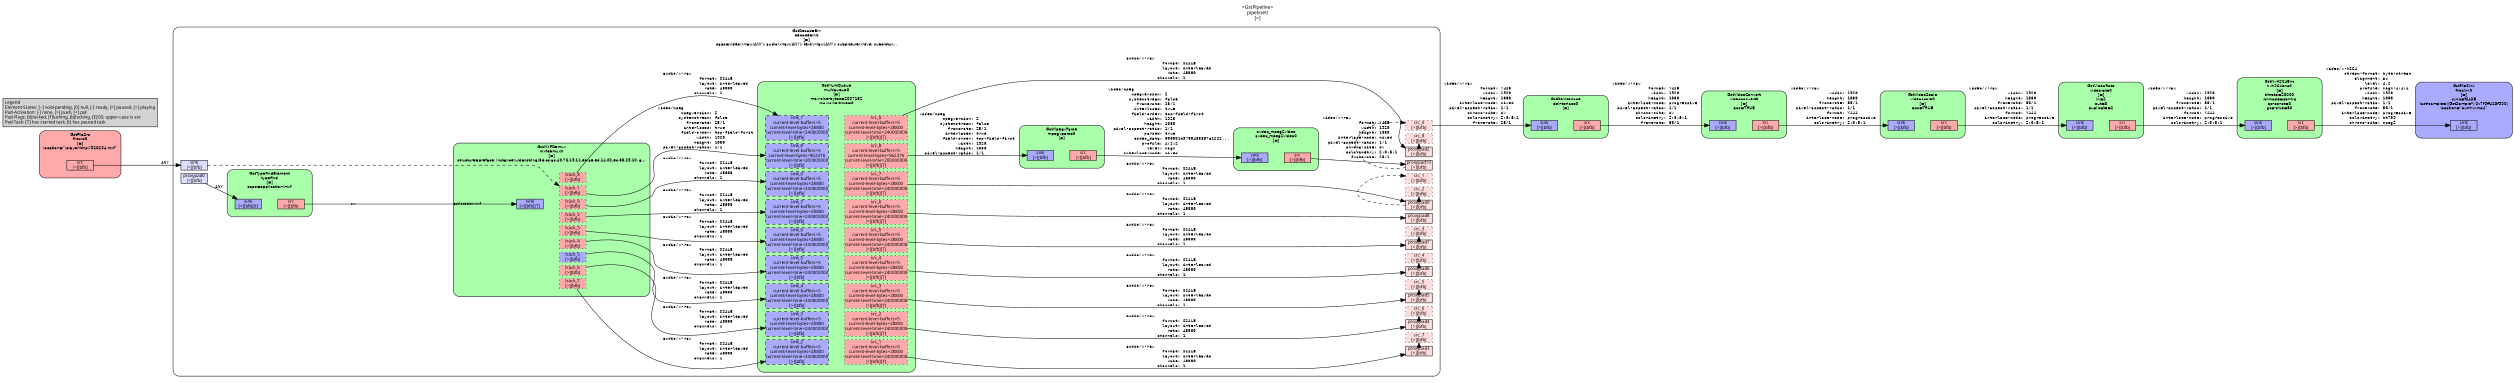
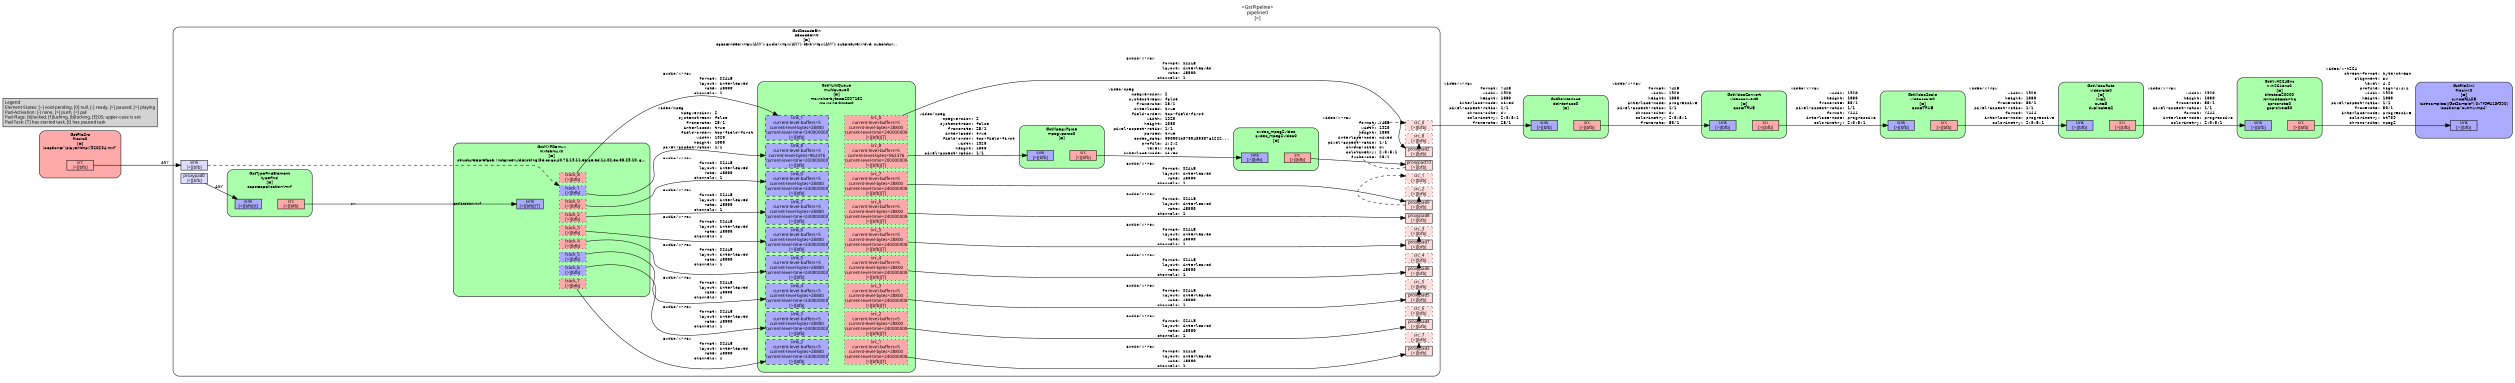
node "track_1 [>][bfb]": fillcolor #ffaaaa -> #aaaaff
node "track_6 [>][bfb]": fillcolor #ffaaaa -> #aaaaff
